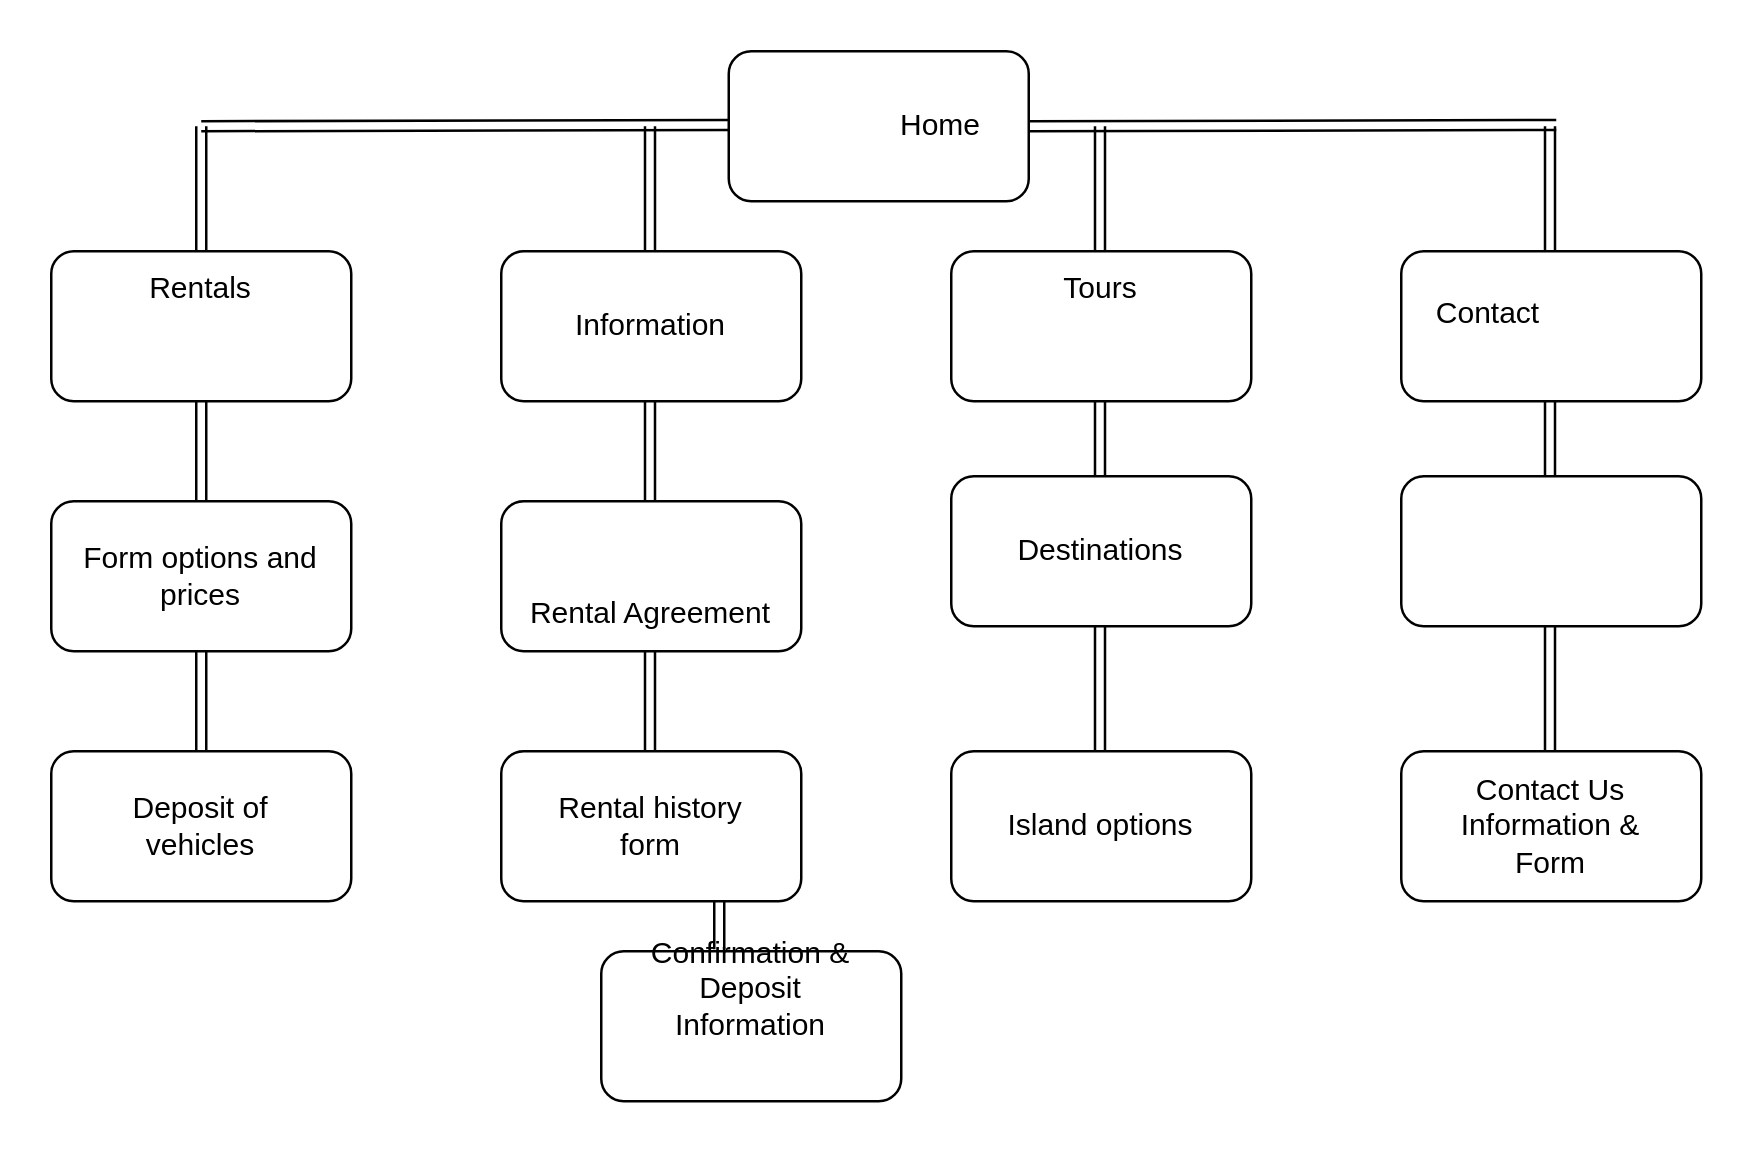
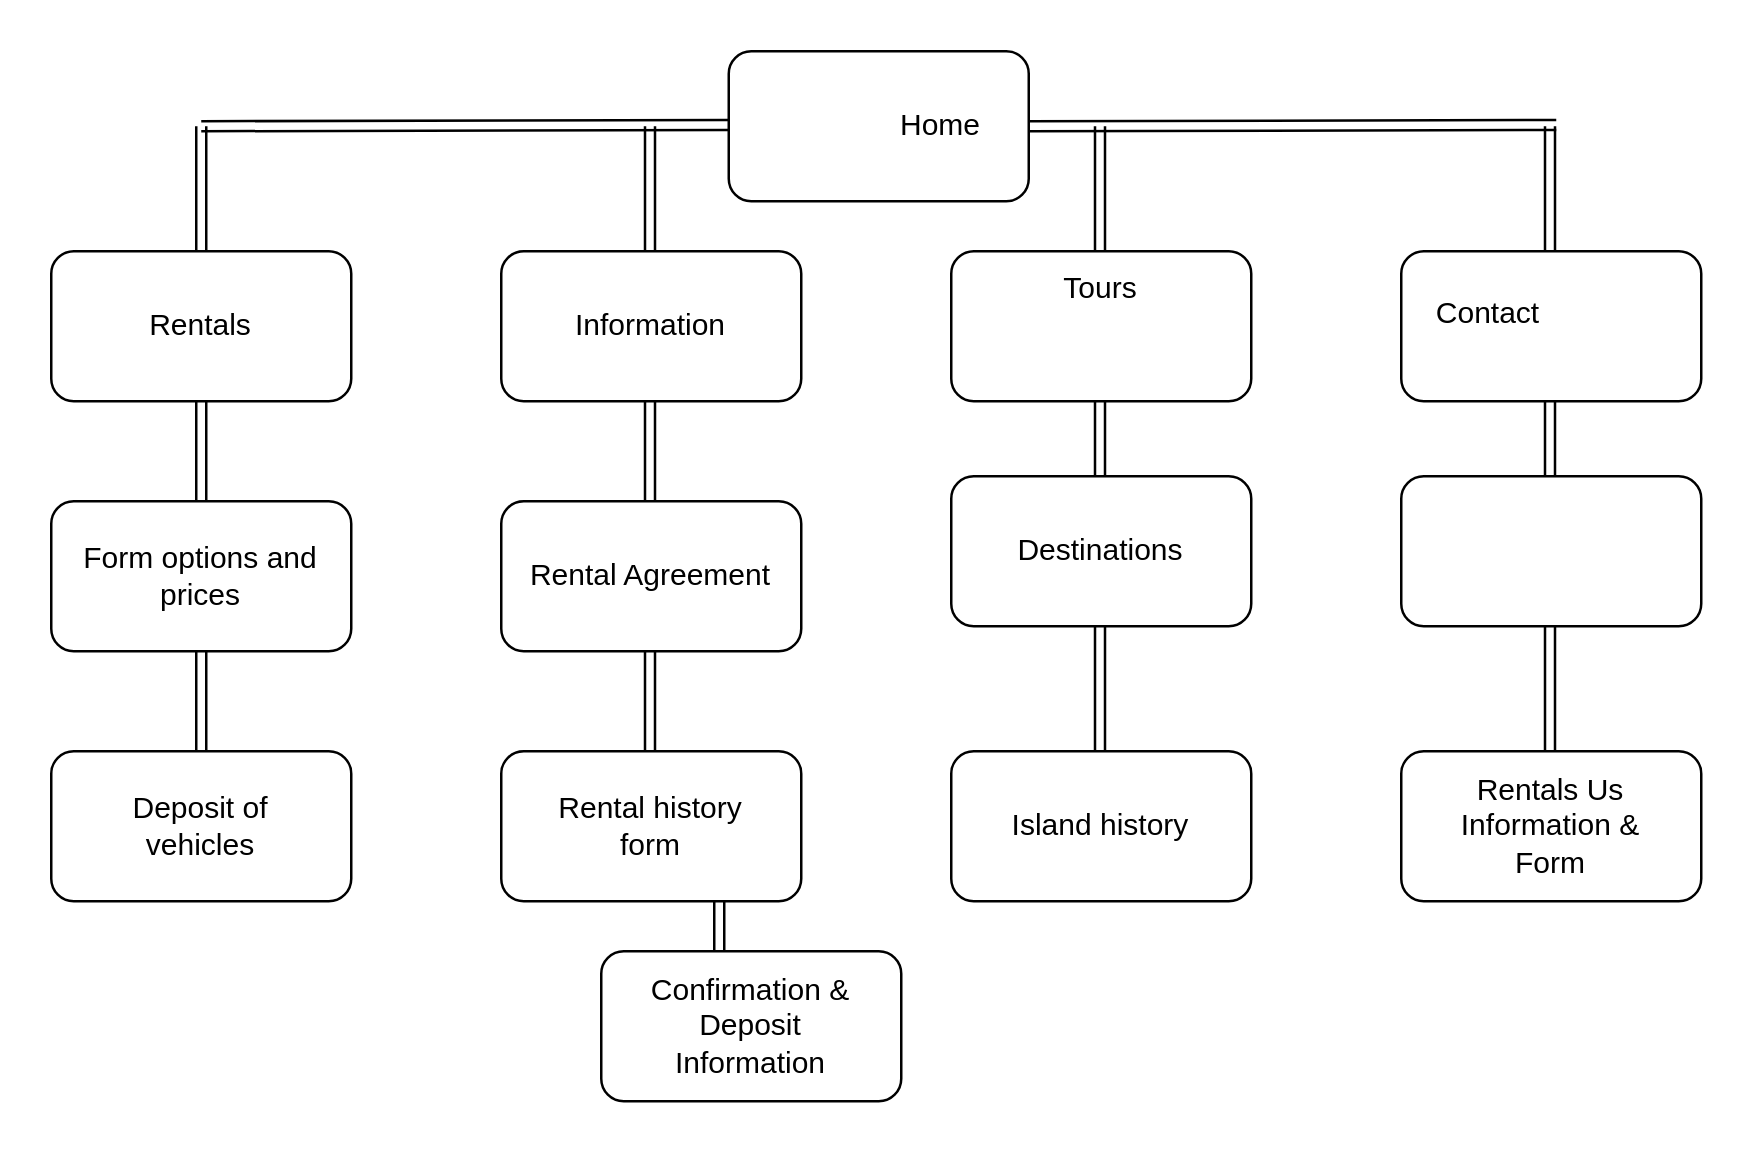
node "Rentals": moved (201, 289) -> (201, 326)
node "Rental Agreement": moved (651, 614) -> (651, 576)
node "Island options": label "Island options" -> "Island history"
node "Contact Us Information & Form": label "Contact Us Information & Form" -> "Rentals Us Information & Form"
node "Confirmation & Deposit Information": moved (751, 989) -> (751, 1026)
